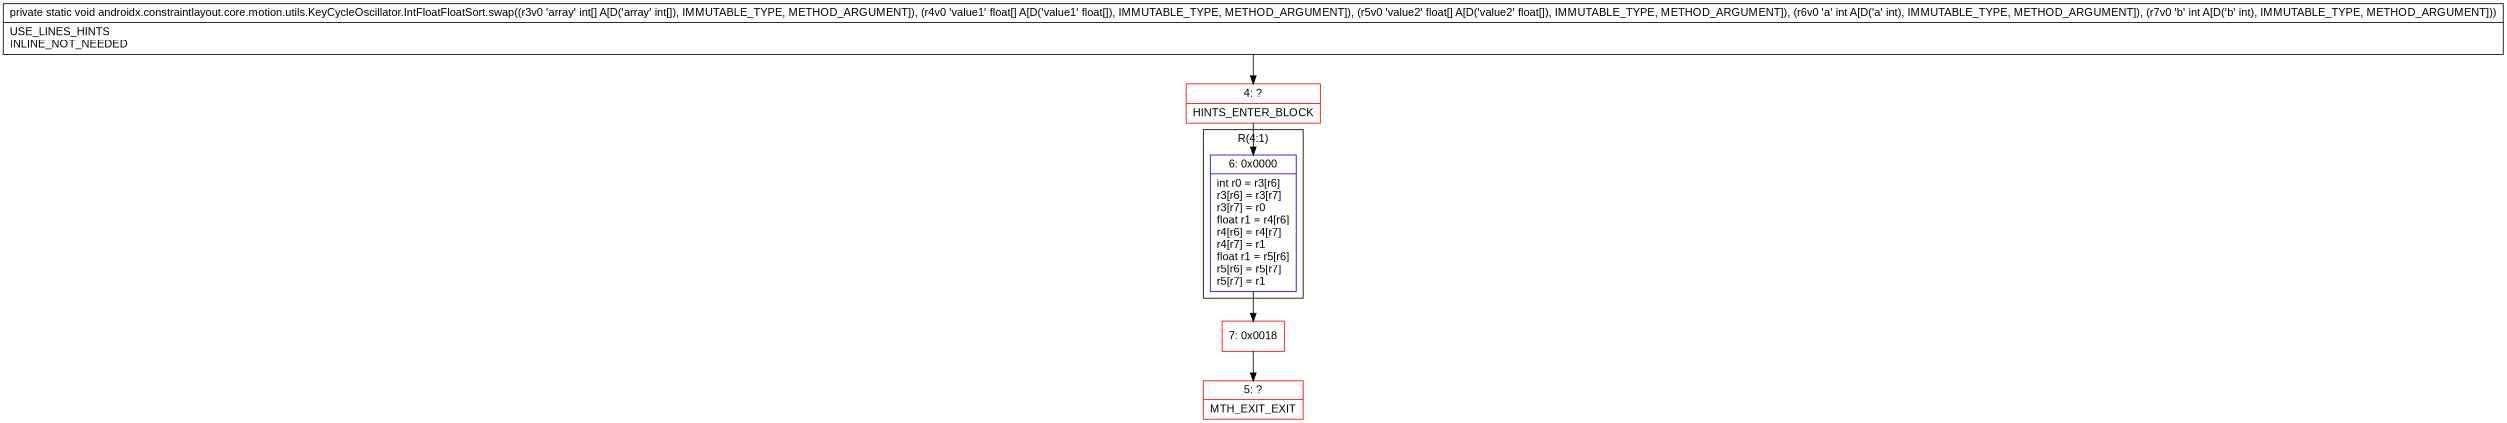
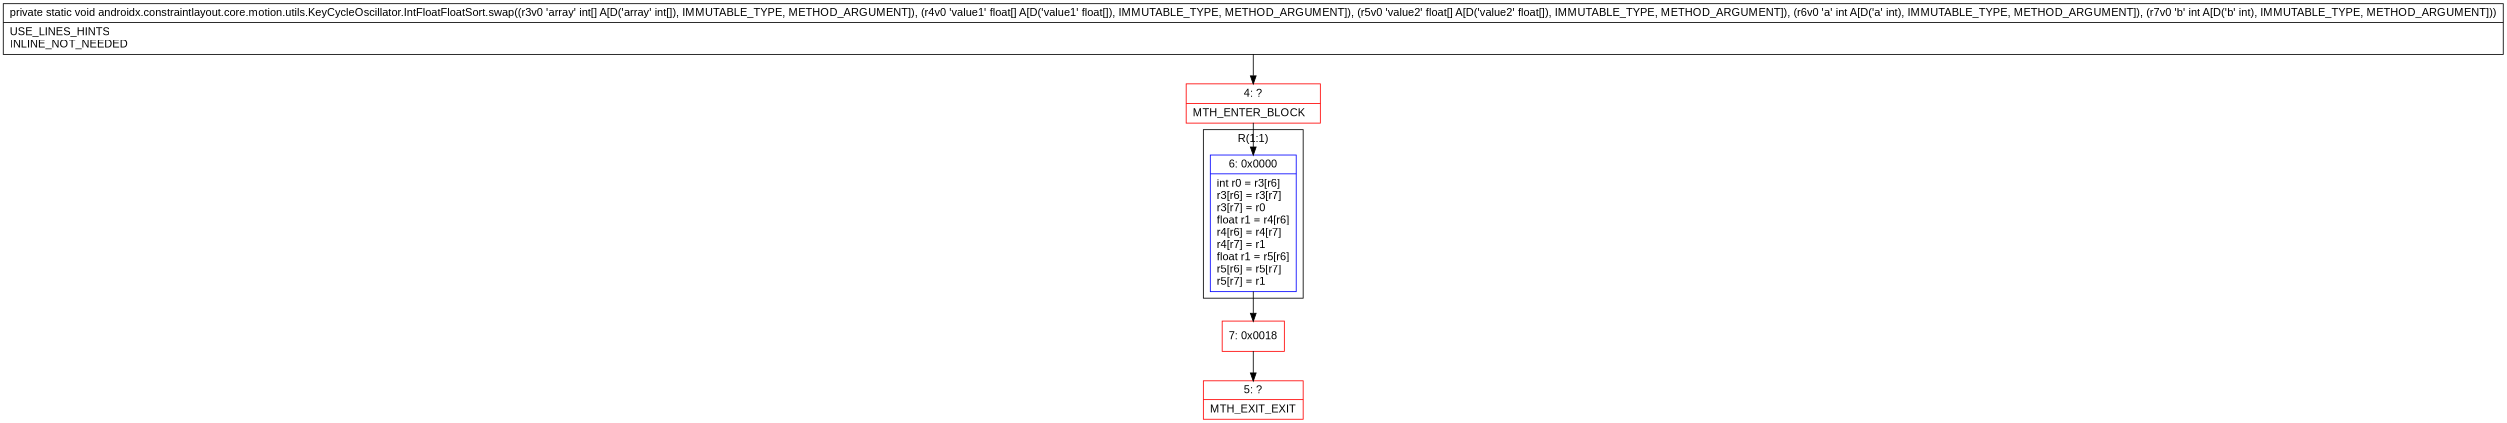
node "4: ?": text "HINTS_ENTER_BLOCK" -> "MTH_ENTER_BLOCK"
cluster "R(4:1)": label "R(4:1)" -> "R(1:1)"
